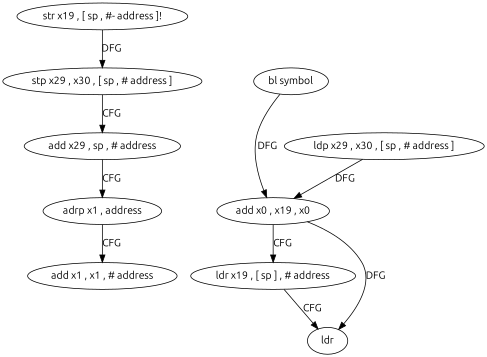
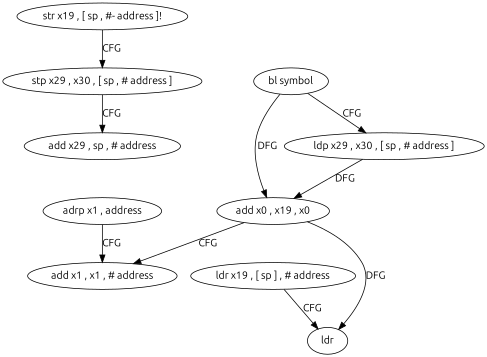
edge "str x19 , [ sp , #- address ]!" -> "stp x29 , x30 , [ sp , # address ]": label "DFG" -> "CFG"
edge "bl symbol" -> "ldp x29 , x30 , [ sp , # address ]": added, label "CFG"
edge "add x29 , sp , # address" -> "adrp x1 , address": removed, label "CFG"
edge "add x0 , x19 , x0" -> "ldr x19 , [ sp ] , # address": now "add x0 , x19 , x0" -> "add x1 , x1 , # address"
